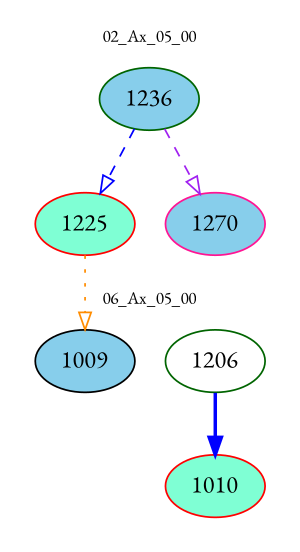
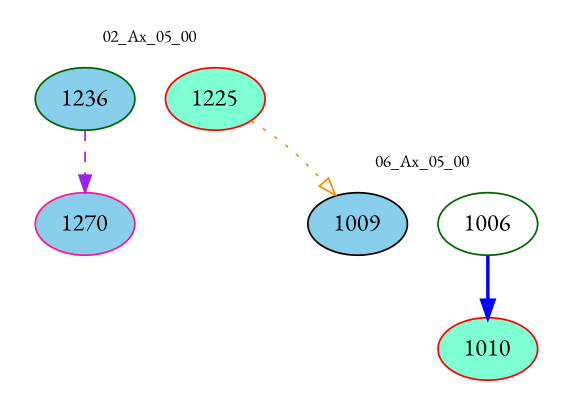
edge "1236" -> "1225": removed
edge "1236" -> "1270": arrowhead onormal -> normal
node "1206": label "1206" -> "1006"
